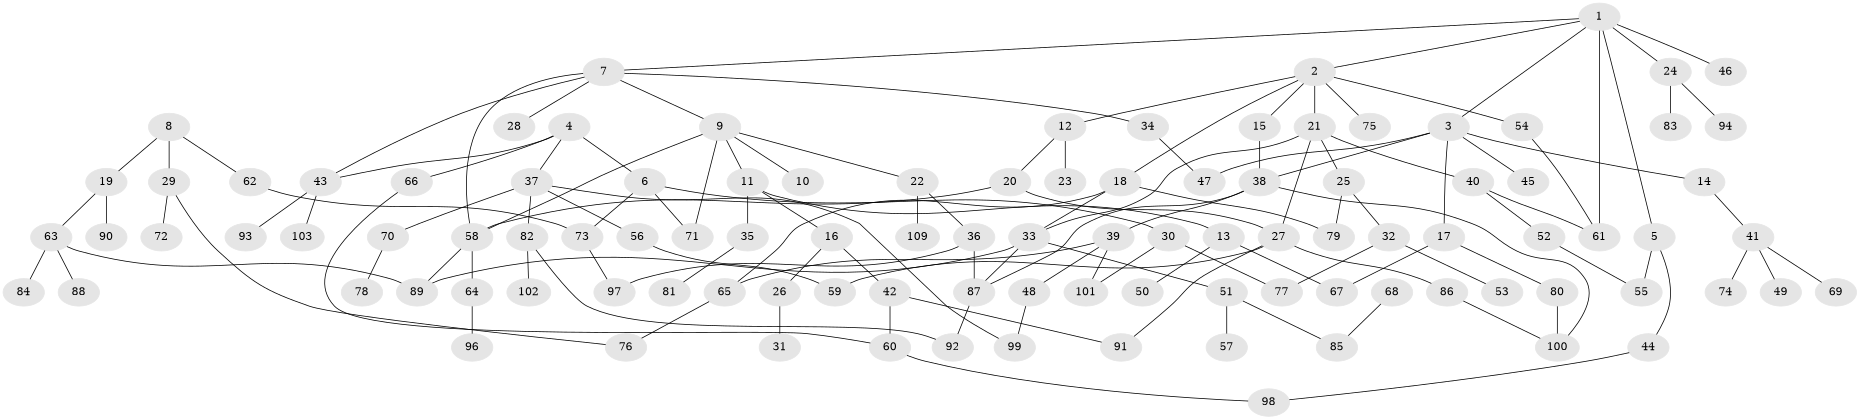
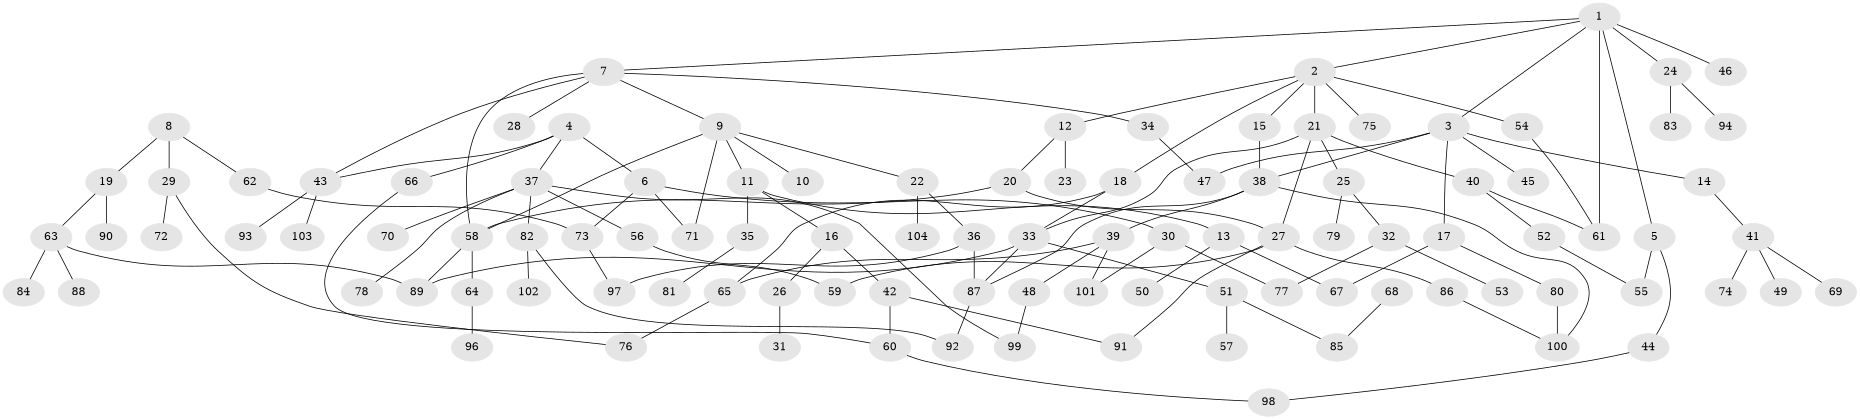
edge "18" -- "79": removed
node "109": label "109" -> "104"
edge "70" -- "78": now "37" -- "78"
